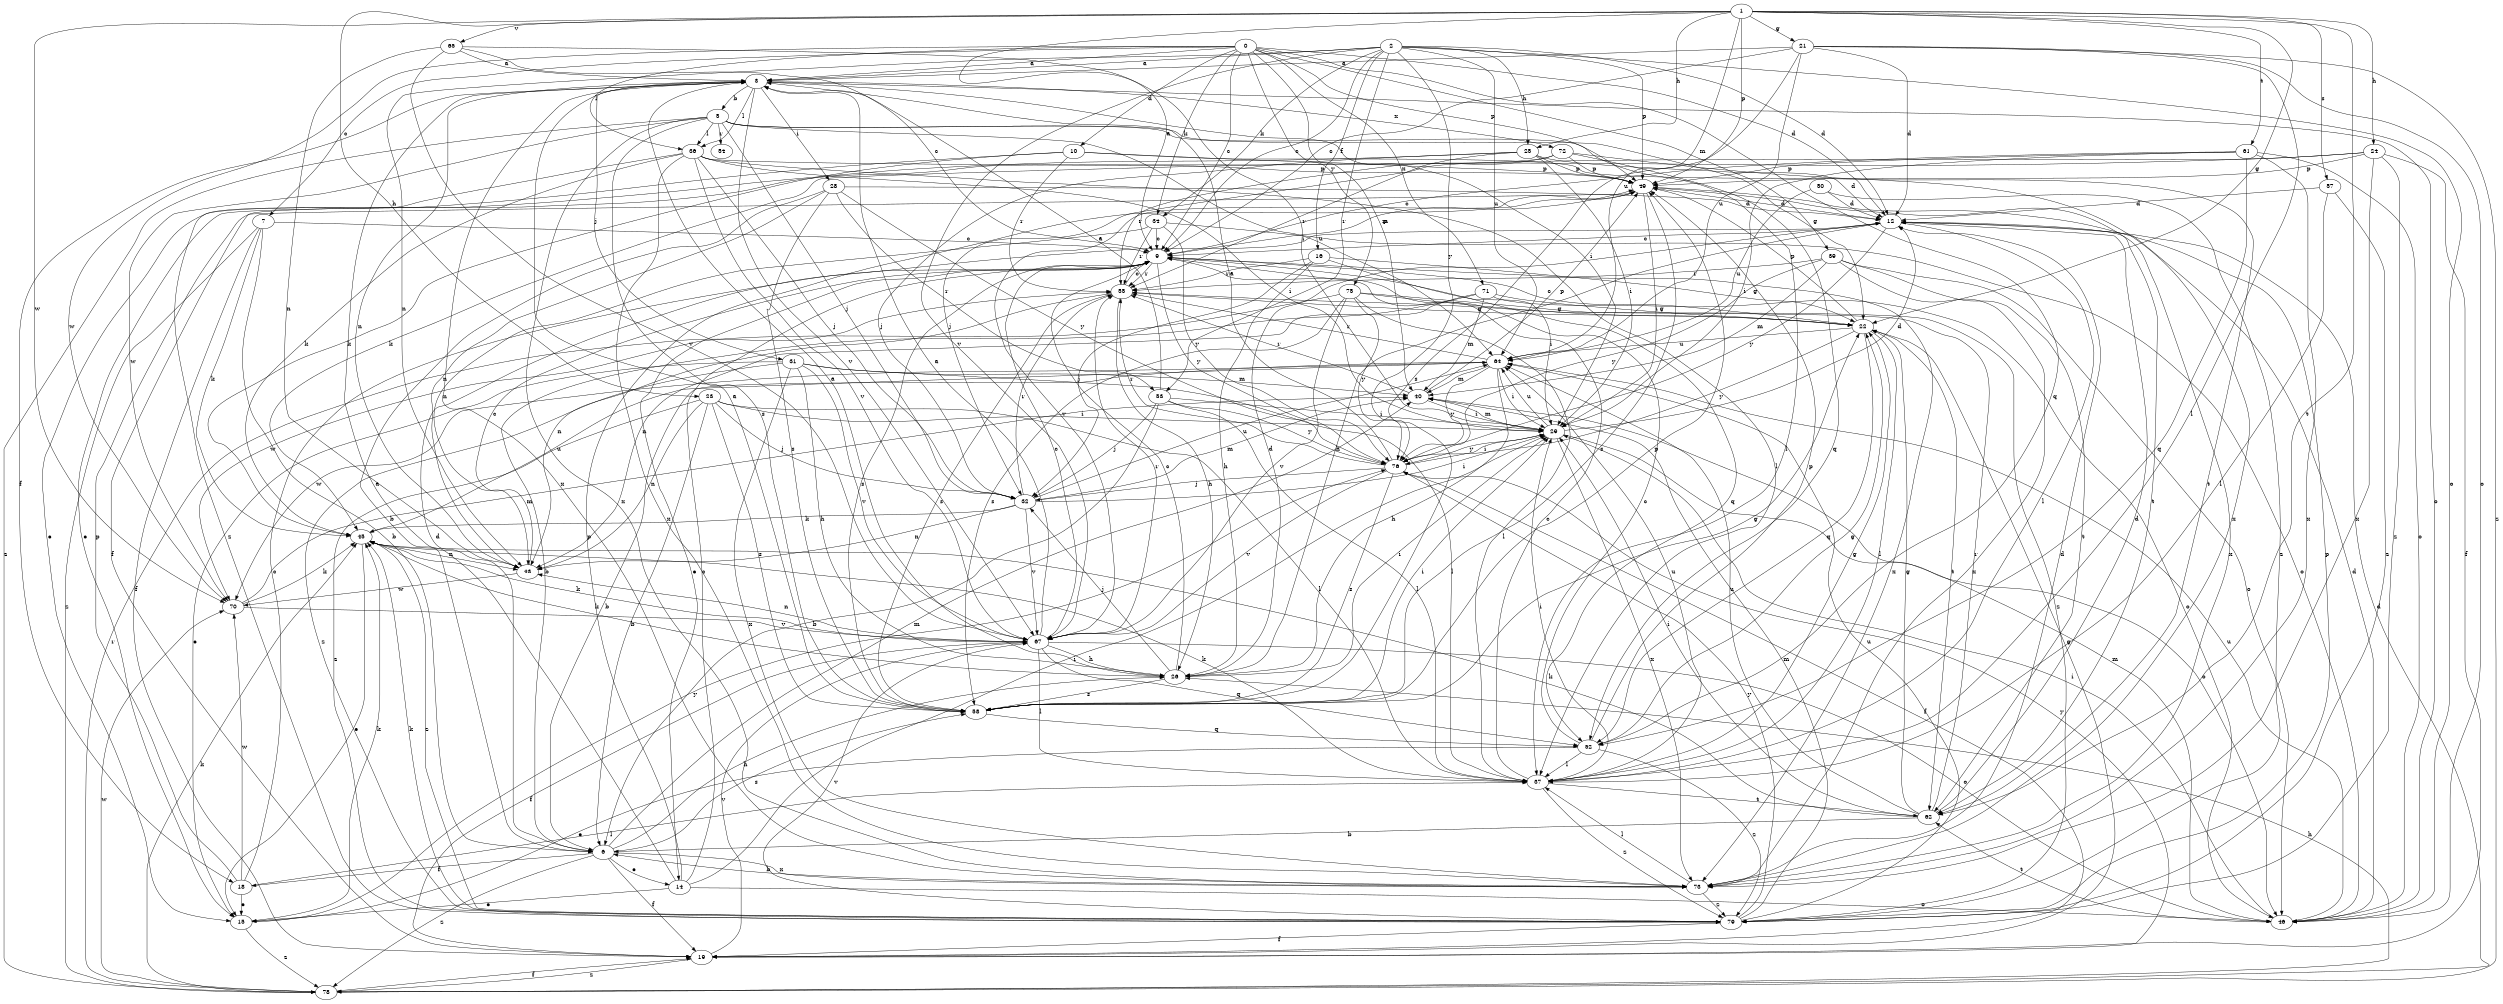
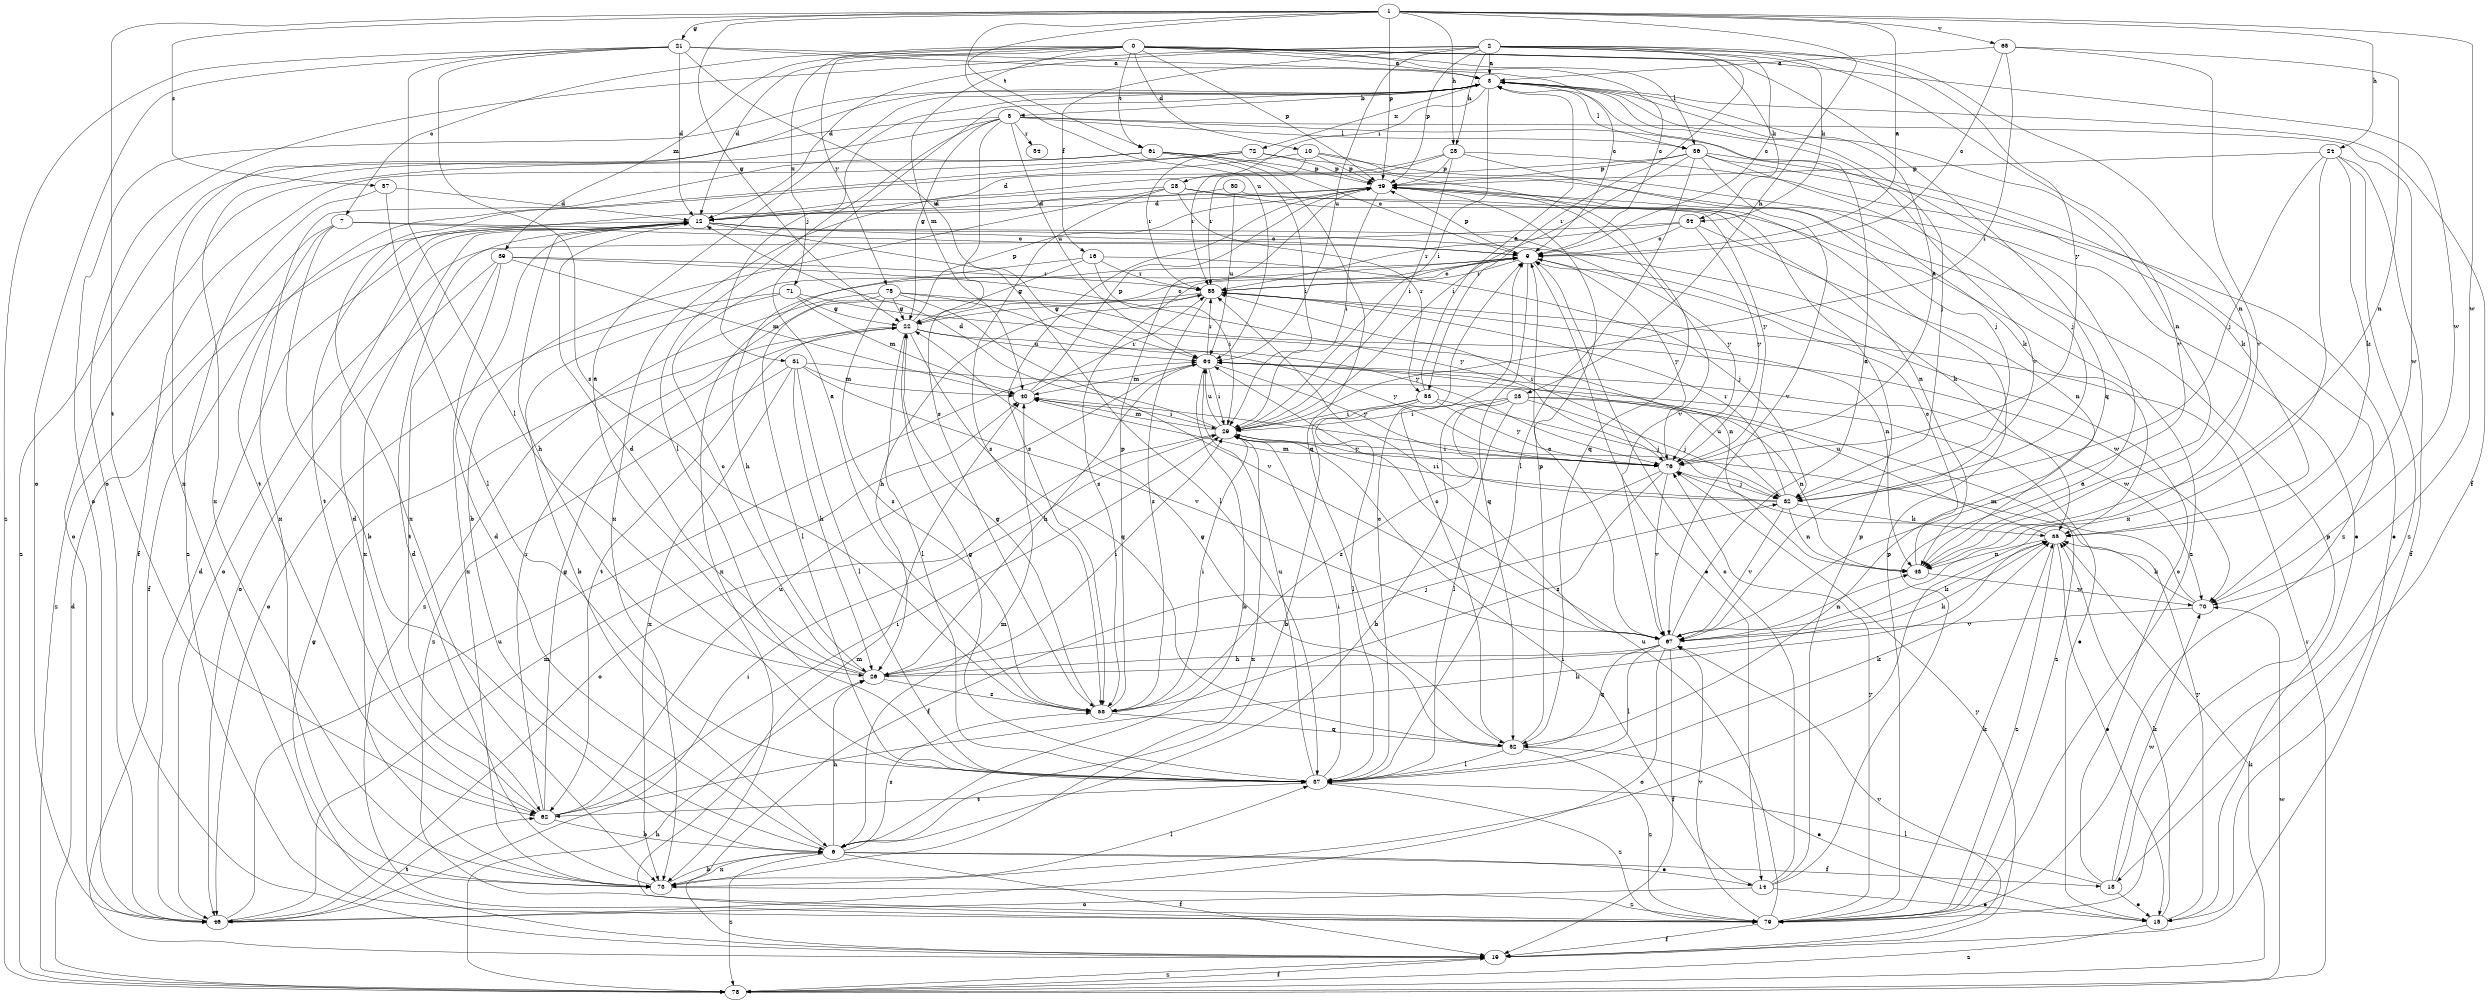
edge "0" -> "61": added, label "t"
node "45": label "45" -> "35"
